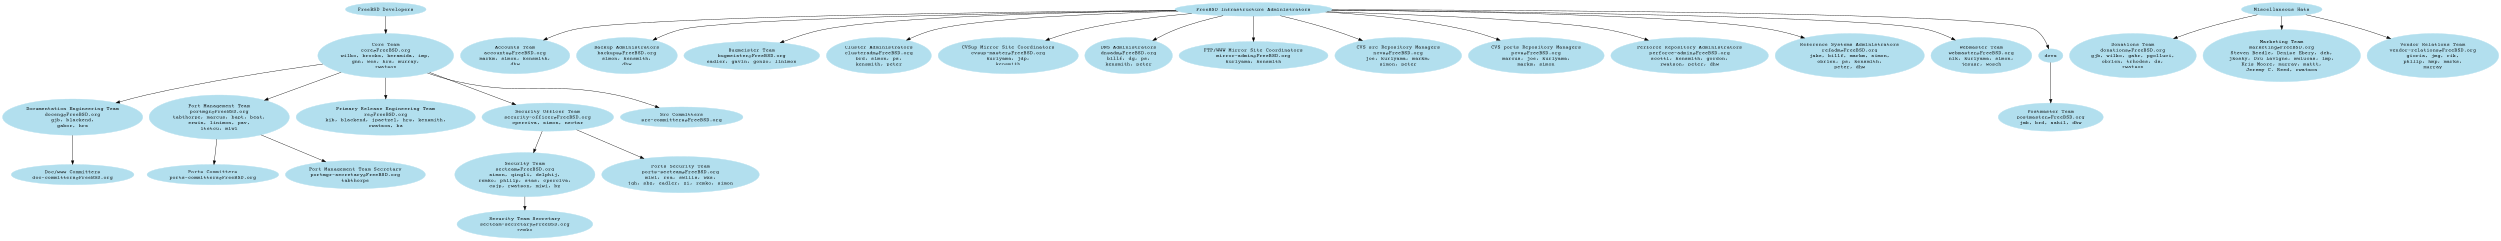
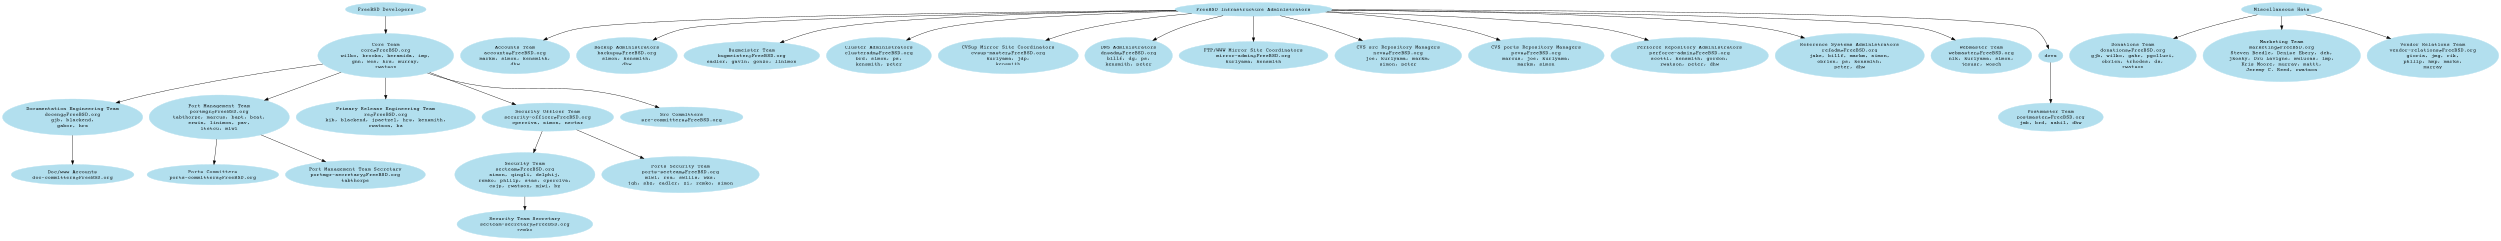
node "Doc/www Committers doc-committers@FreeBSD.org": label "Doc/www Committers doc-committers@FreeBSD.org" -> "Doc/www Accounts doc-committers@FreeBSD.org"
